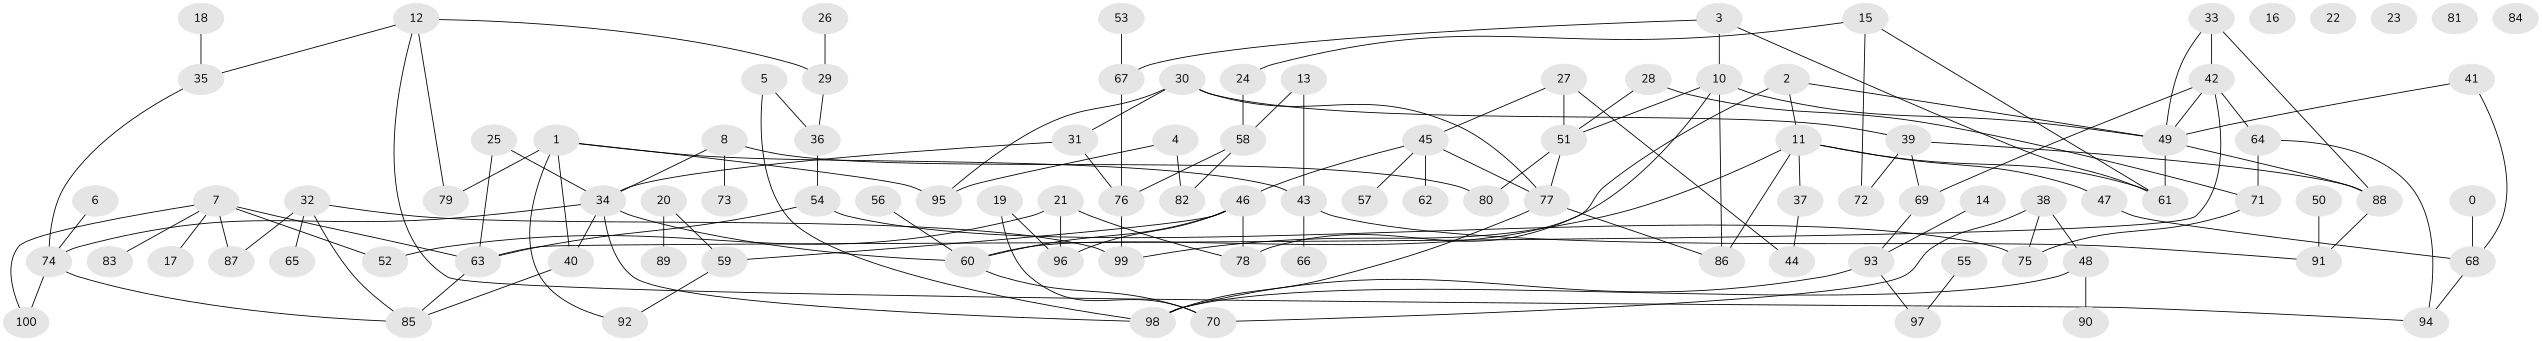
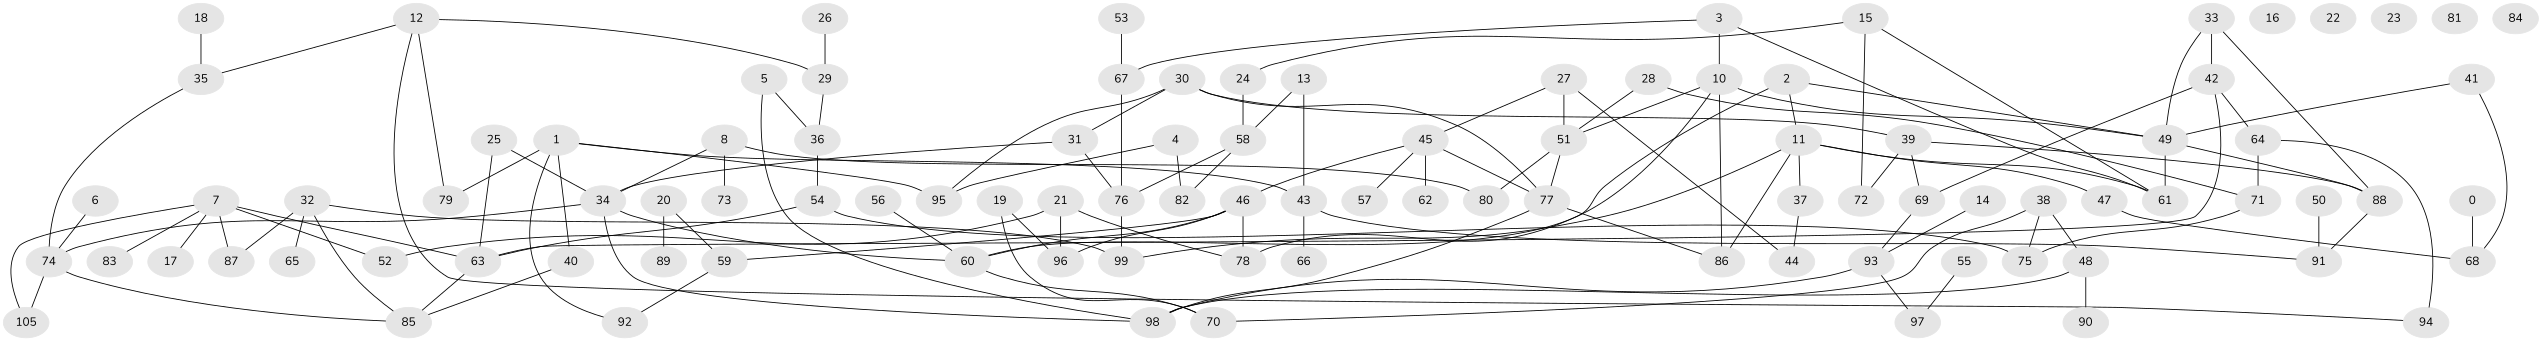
edge "42" -- "49": removed
edge "34" -- "40": removed
edge "68" -- "94": removed
node "100": label "100" -> "105"
